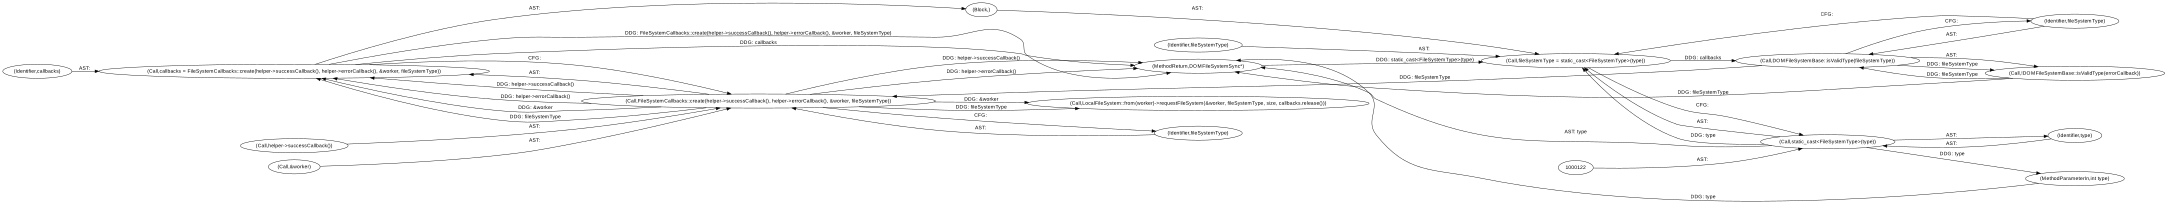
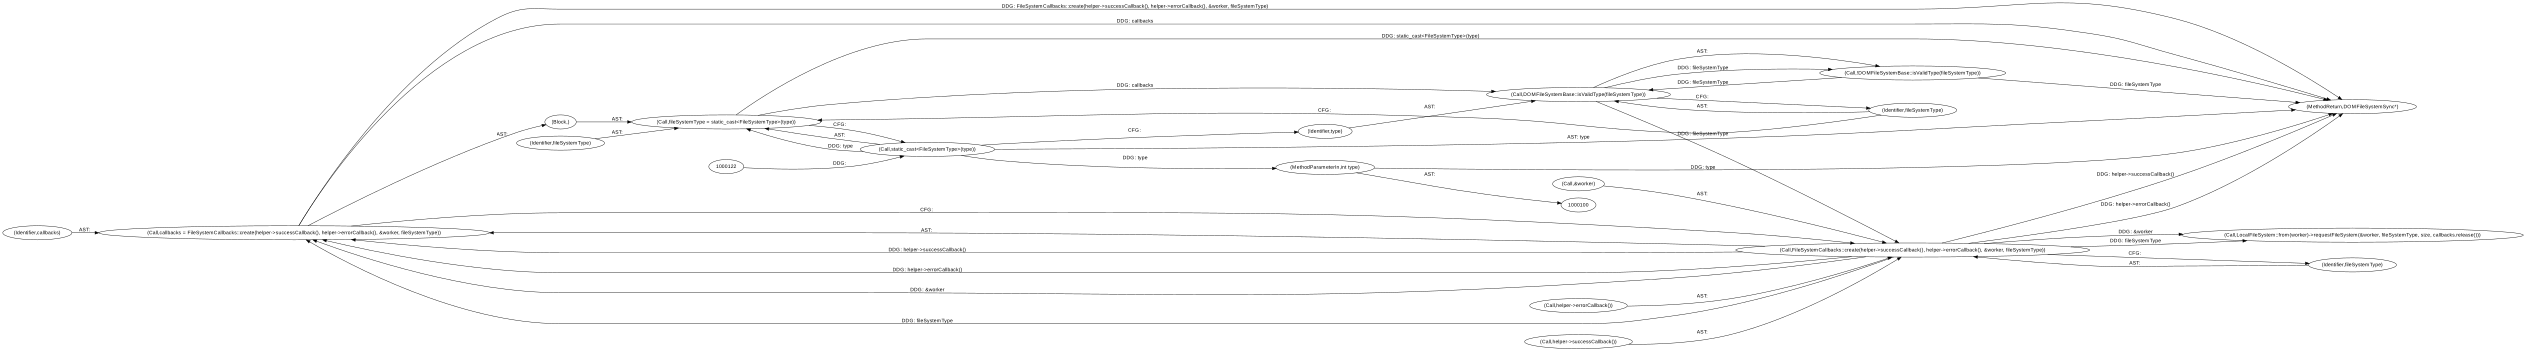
edge "(MethodReturn,DOMFileSystemSync*)" -> "(Call,fileSystemType = static_cast<FileSystemType>(type))": reversed
node "(Call,!DOMFileSystemBase::isValidType(errorCallback))": label "(Call,!DOMFileSystemBase::isValidType(errorCallback))" -> "(Call,!DOMFileSystemBase::isValidType(fileSystemType))"
edge "(Call,static_cast<FileSystemType>(type))" -> "(Identifier,type)": label "AST: " -> "CFG: "
edge "(Identifier,type)" -> "(Call,static_cast<FileSystemType>(type))": now "(Identifier,type)" -> "(Call,DOMFileSystemBase::isValidType(fileSystemType))"
edge "1000122" -> "(Call,static_cast<FileSystemType>(type))": label "AST: " -> "DDG: "
node "1000100": added
node "(Call,helper->errorCallback())": added
